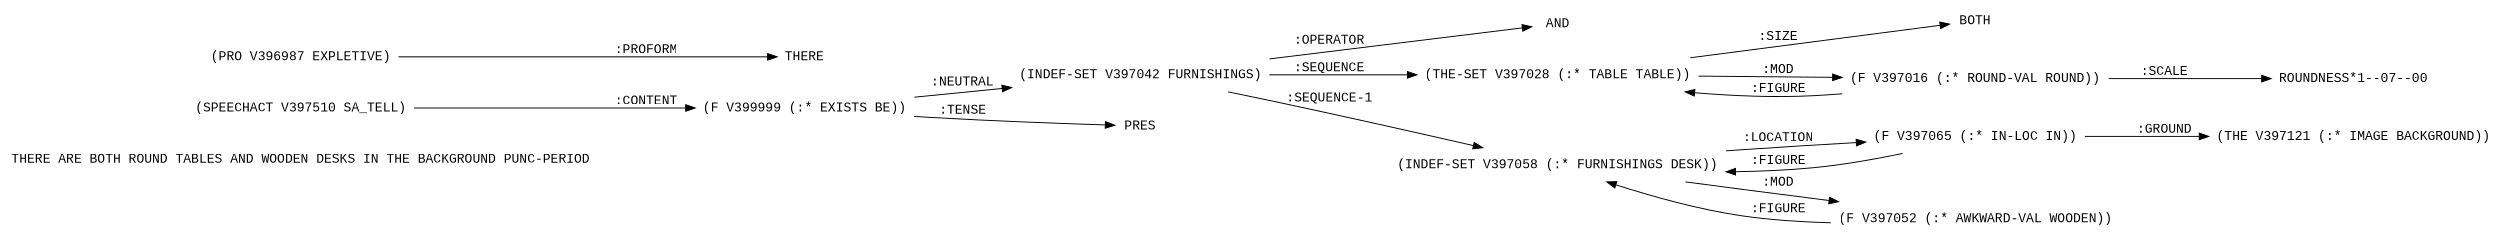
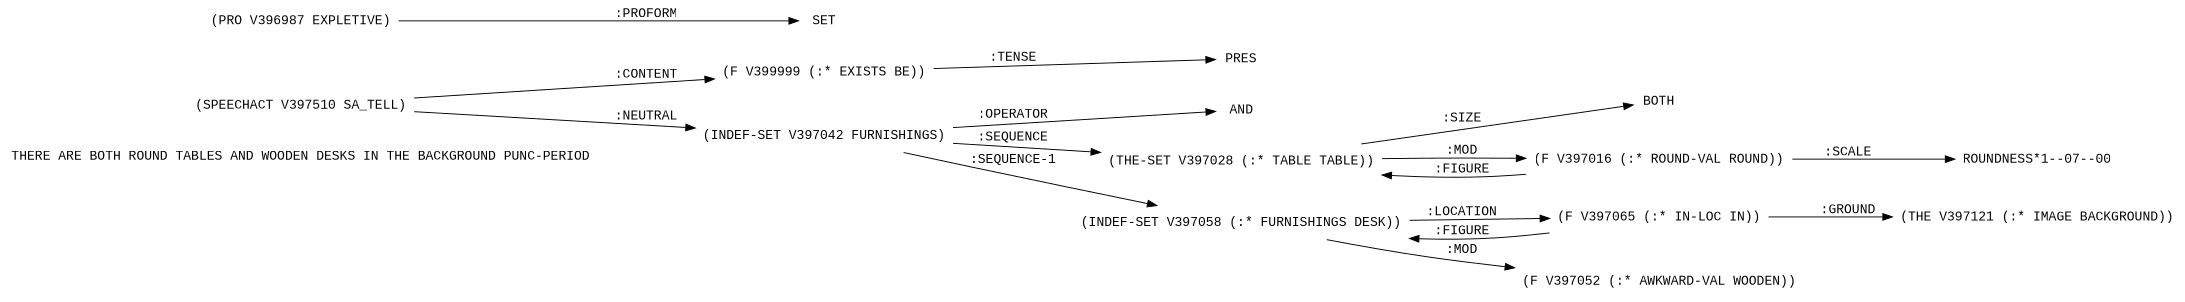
node "THERE": label "THERE" -> "SET"
edge "(F V399999 (:* EXISTS BE))" -> "(INDEF-SET V397042 FURNISHINGS)": now "(SPEECHACT V397510 SA_TELL)" -> "(INDEF-SET V397042 FURNISHINGS)"
edge "(F V397052 (:* AWKWARD-VAL WOODEN))" -> "(INDEF-SET V397058 (:* FURNISHINGS DESK))": removed, label ":FIGURE"
